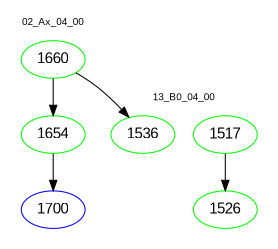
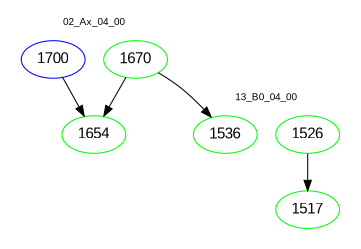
node "1660": label "1660" -> "1670"
edge "1654" -> "1700": reversed
edge "1517" -> "1526": reversed
